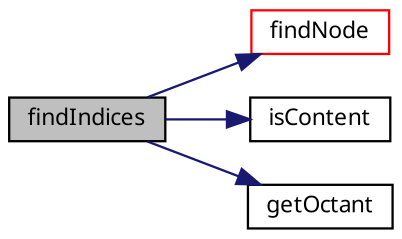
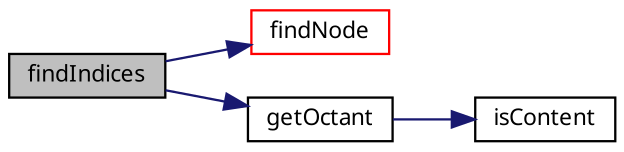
edge "findIndices" -> "isContent": now "getOctant" -> "isContent"
